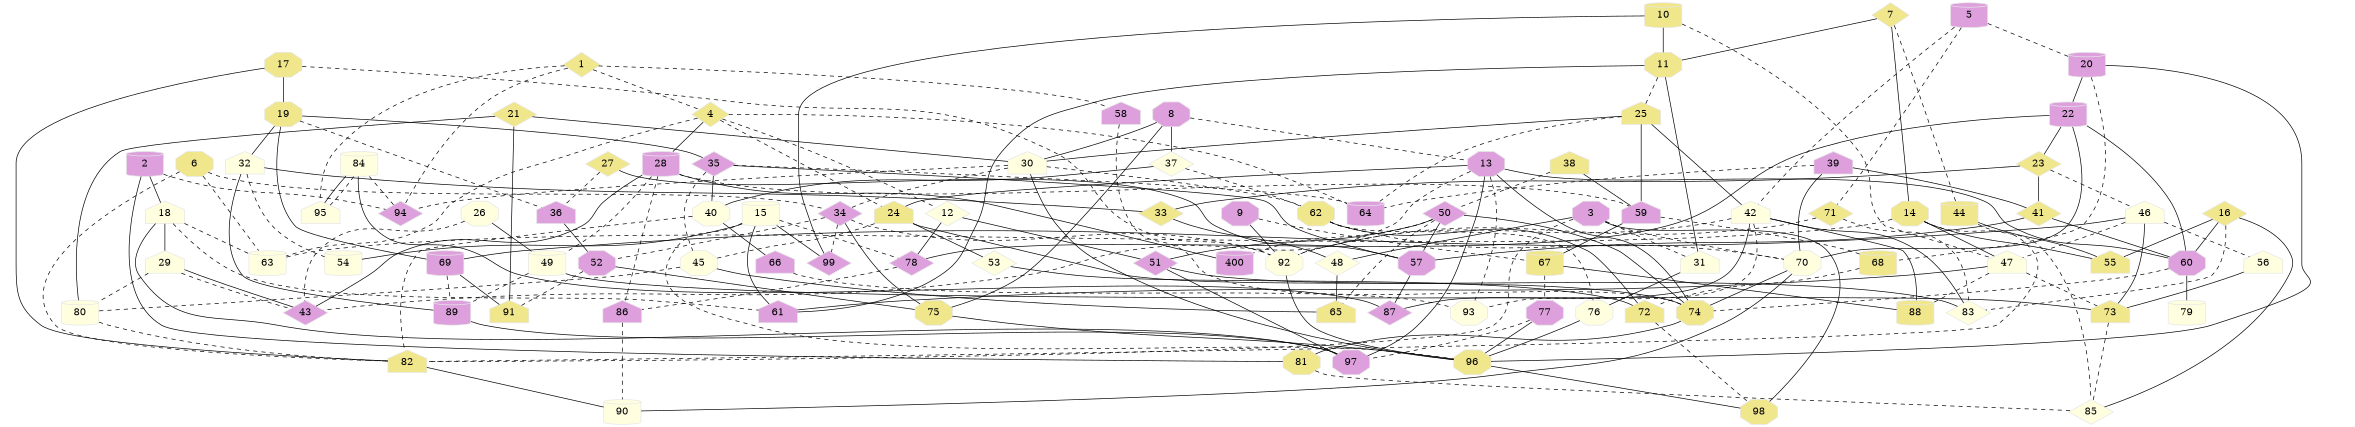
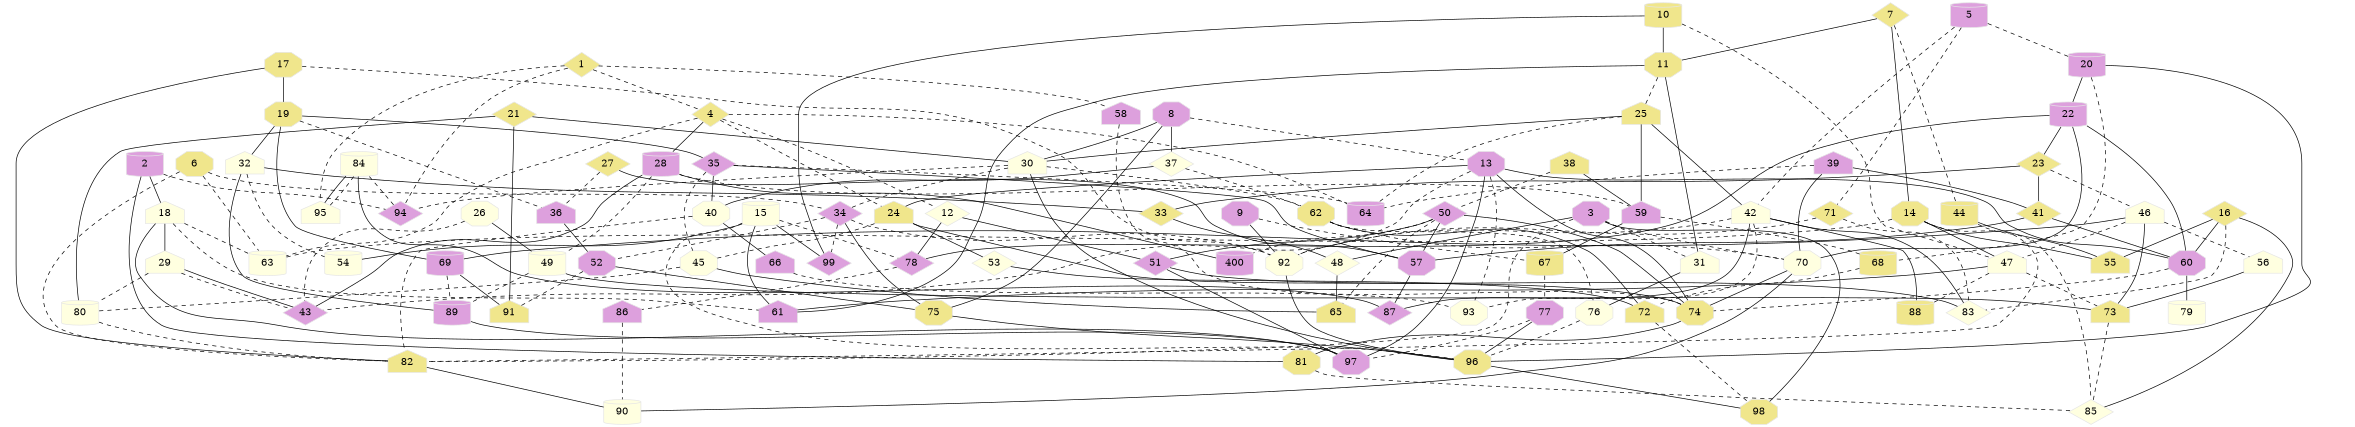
edge "28" -- "86": removed
edge "67" -- "88": removed
edge "76" -- "96": style solid -> dashed
